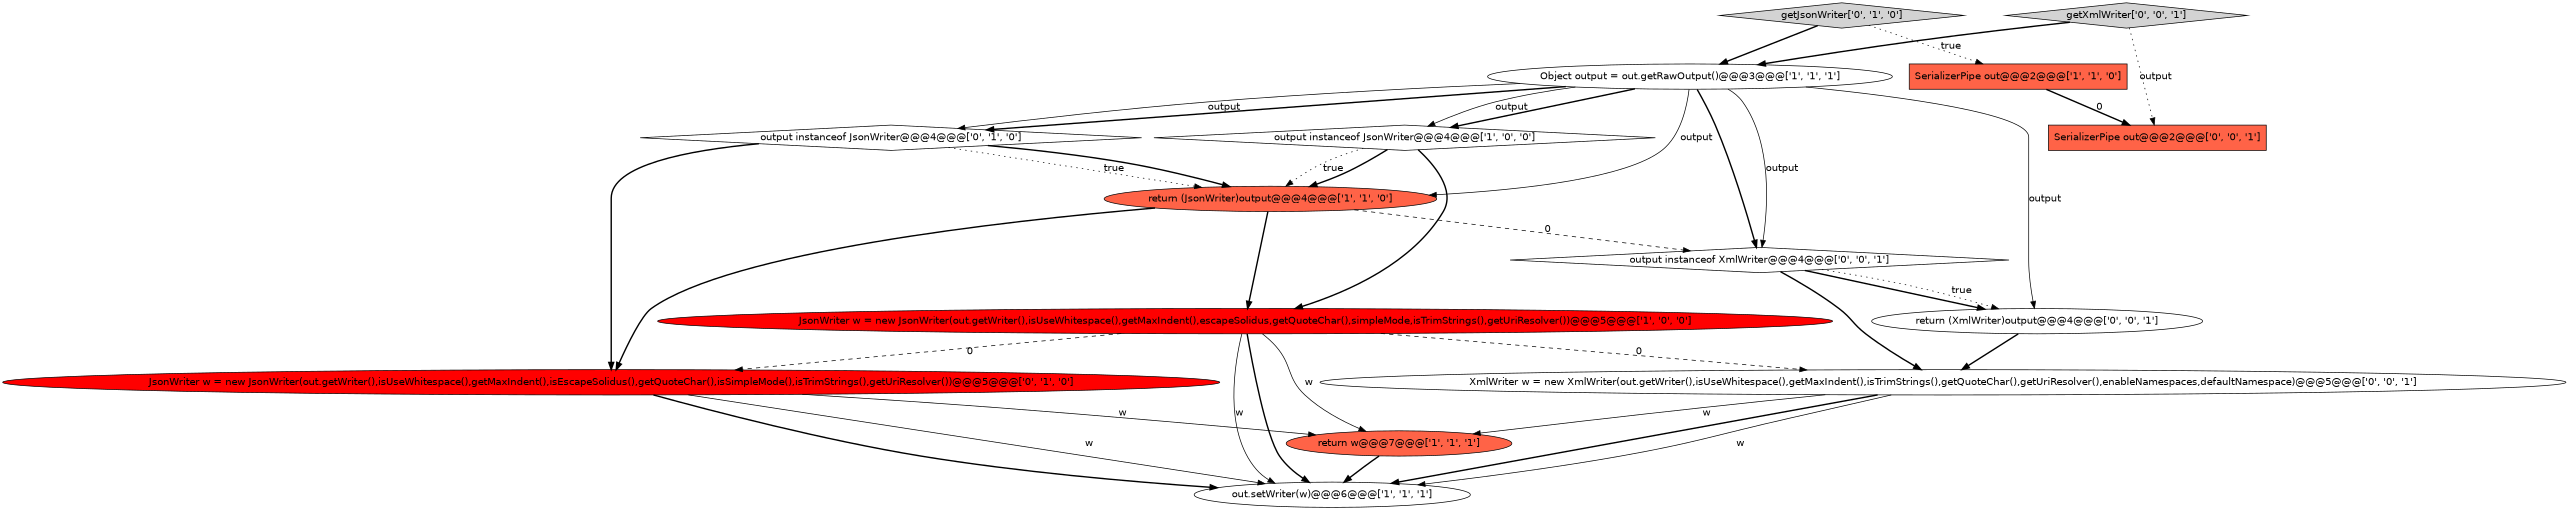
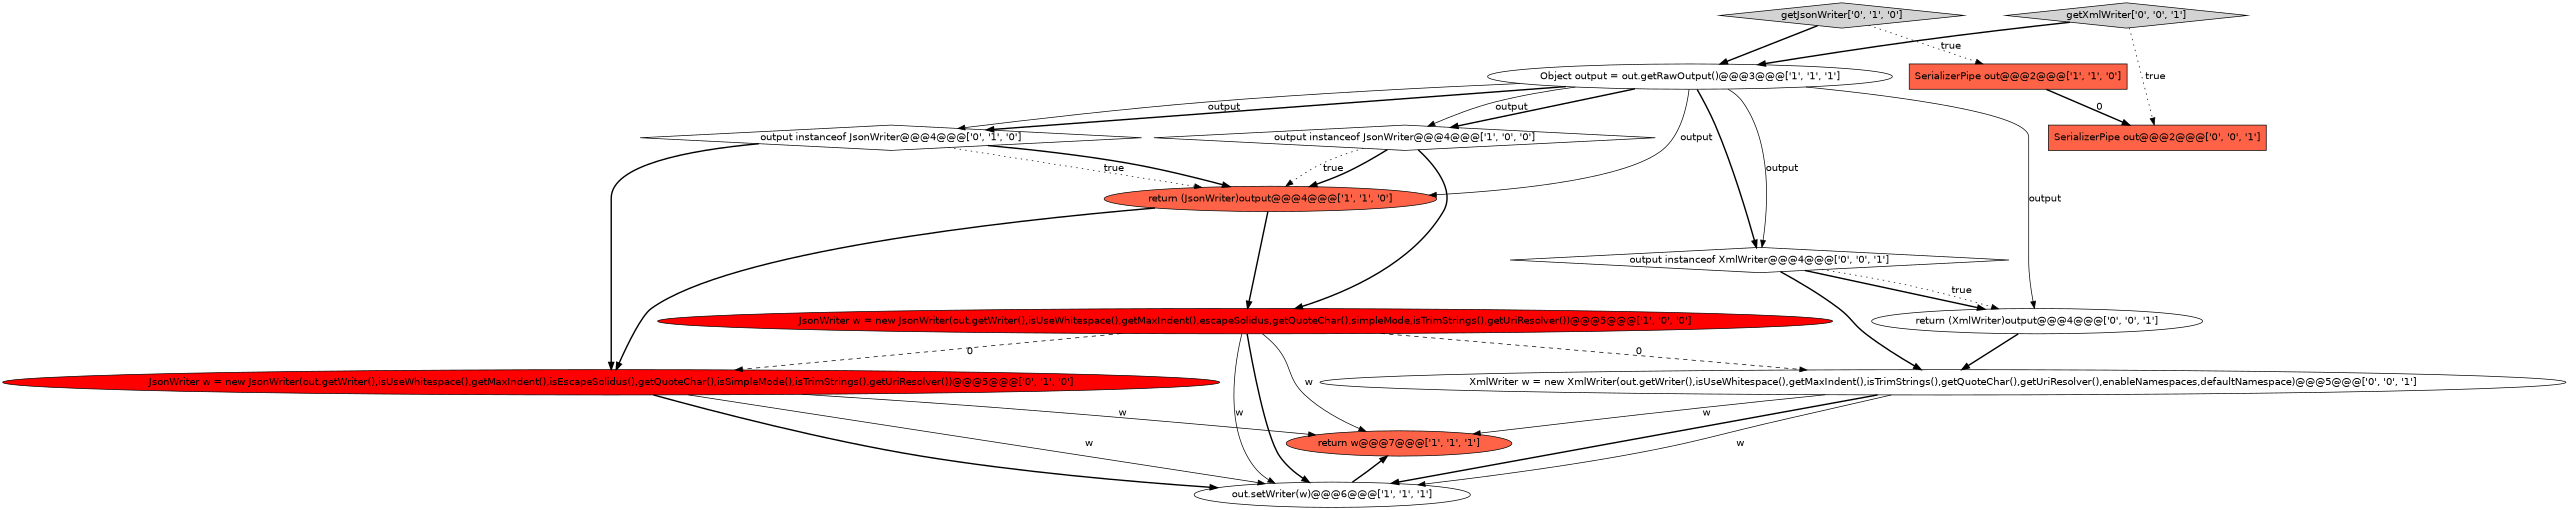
edge "getXmlWriter['0', '0', '1']" -> "SerializerPipe out@@@2@@@['0', '0', '1']": label "output" -> "true"
edge "return (JsonWriter)output@@@4@@@['1', '1', '0']" -> "output instanceof XmlWriter@@@4@@@['0', '0', '1']": removed, label "0"
edge "return w@@@7@@@['1', '1', '1']" -> "out.setWriter(w)@@@6@@@['1', '1', '1']": reversed
